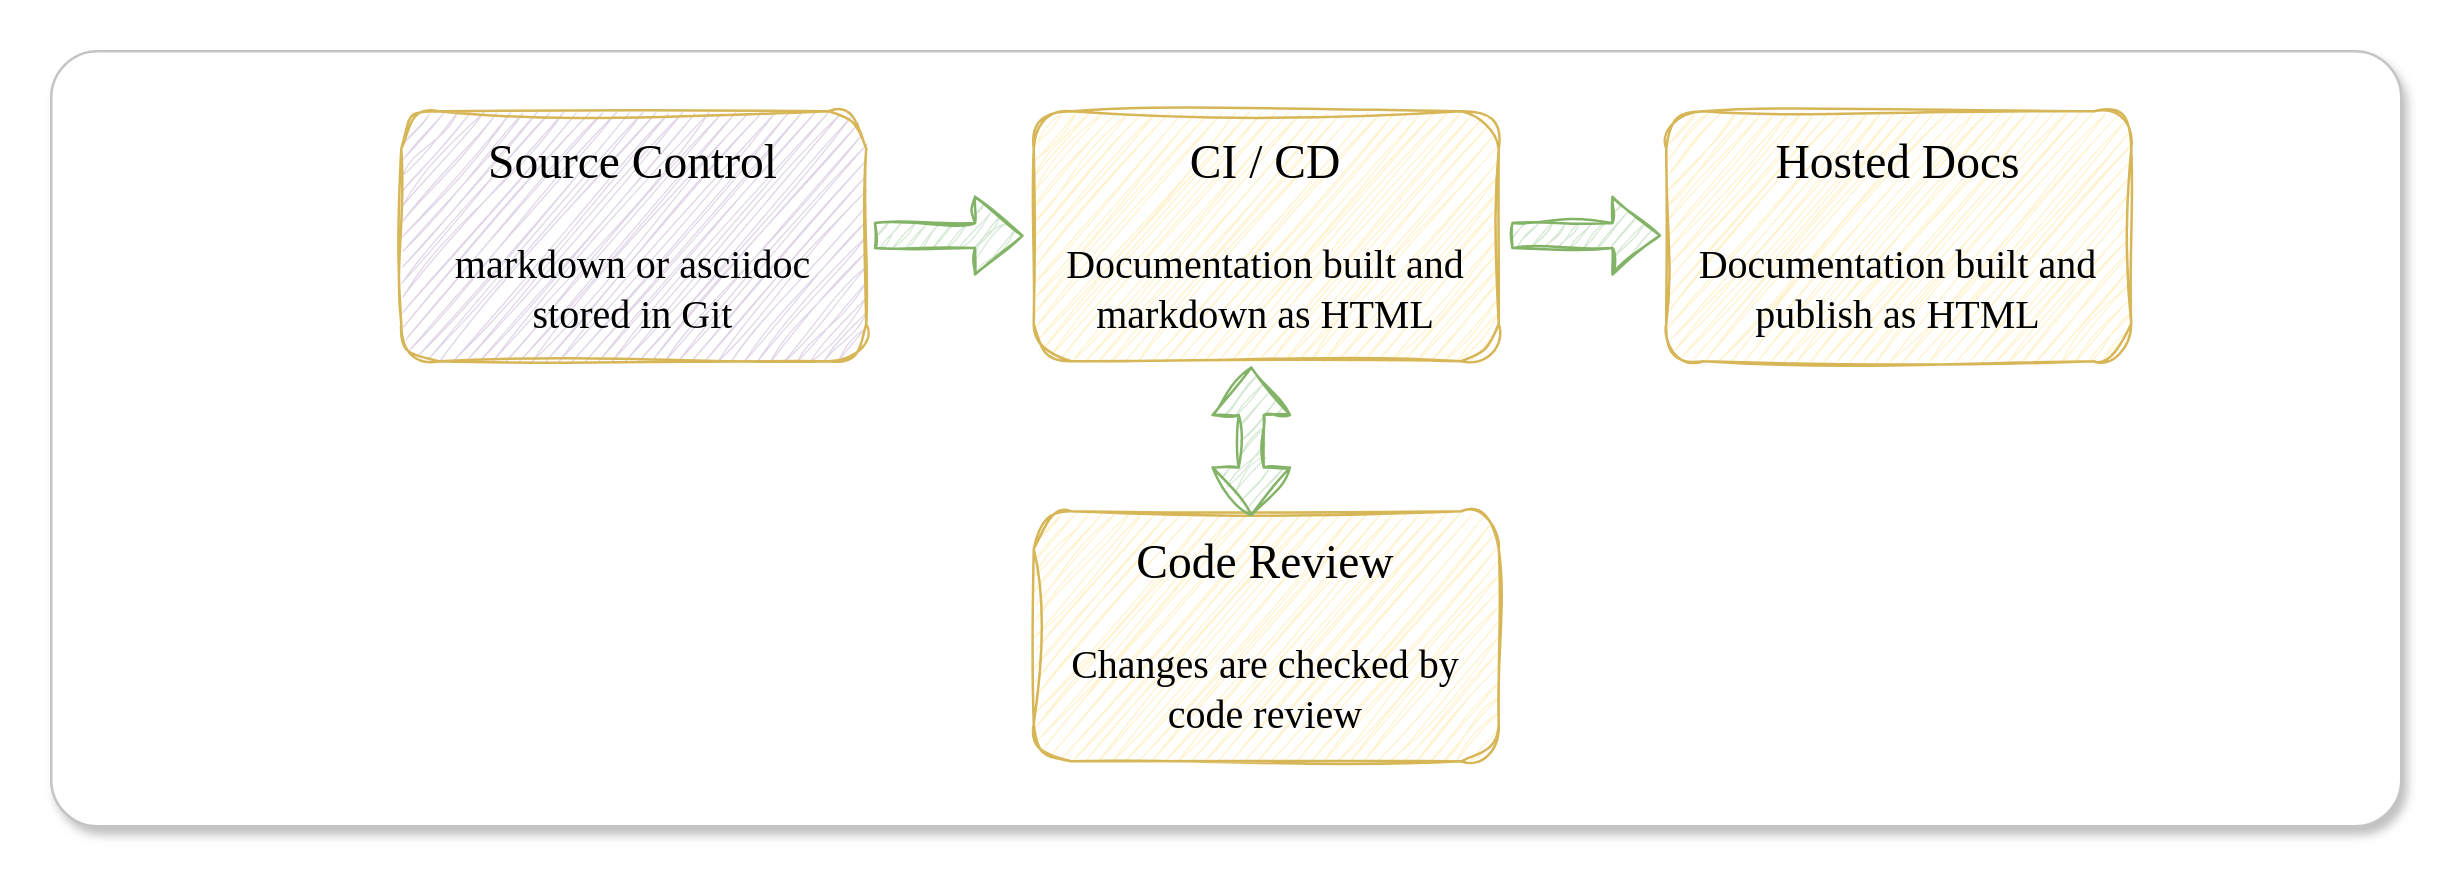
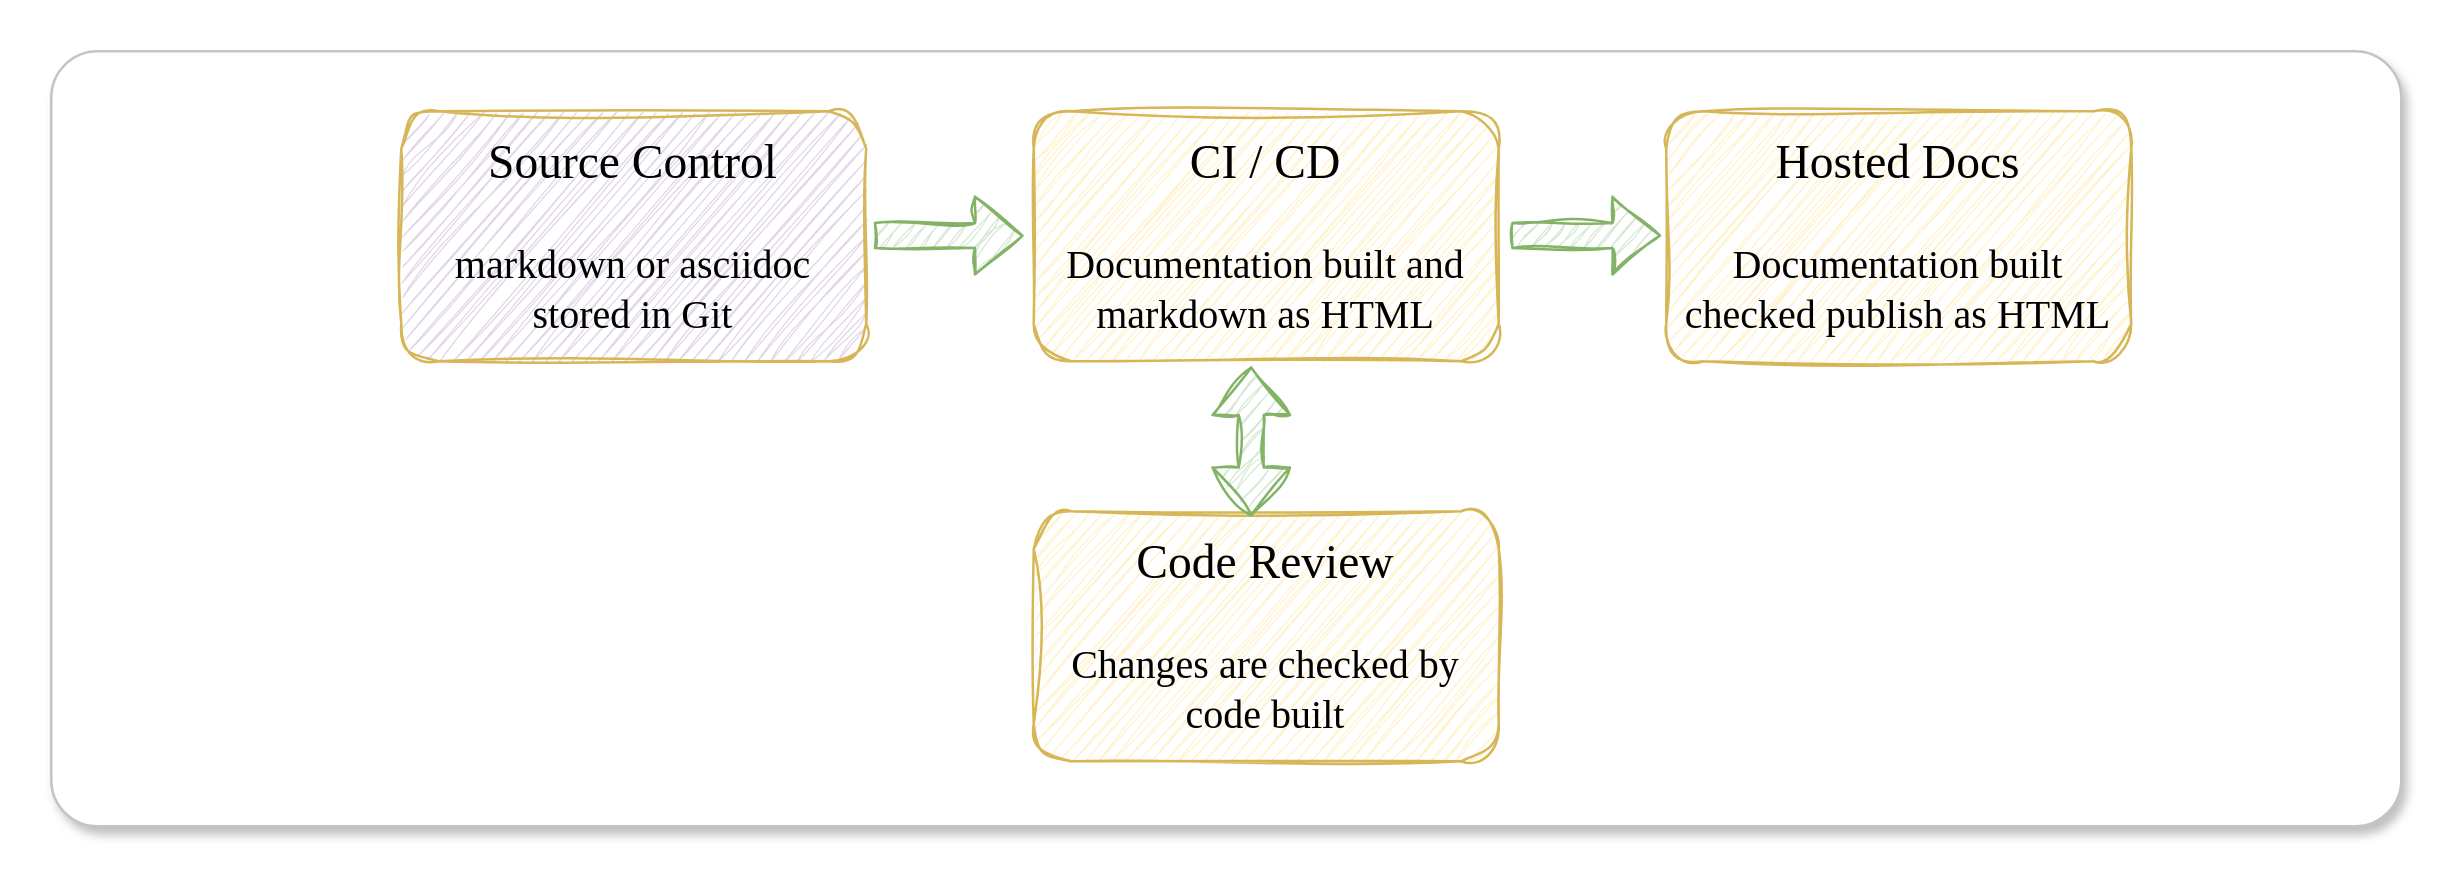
node "Hosted Docs Documentation built and publish as HTML": label "Hosted Docs Documentation built and publish as HTML" -> "Hosted Docs Documentation built checked publish as HTML"
node "Code Review Changes are checked by code review": label "Code Review Changes are checked by code review" -> "Code Review Changes are checked by code built"
